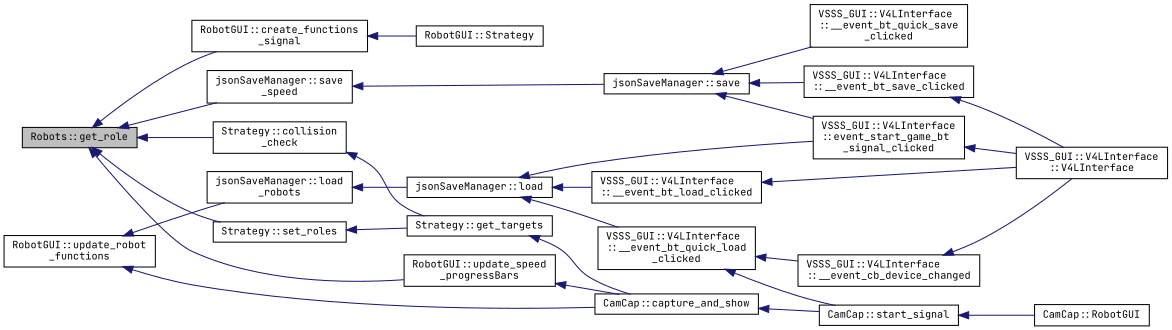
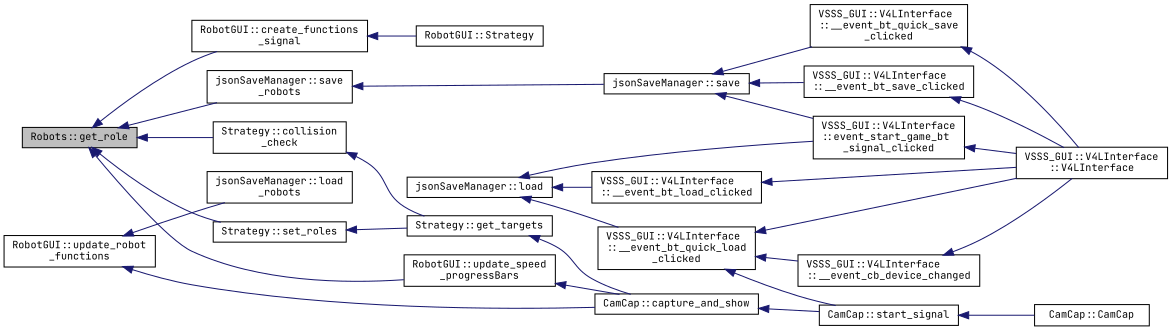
node "jsonSaveManager::save _speed": label "jsonSaveManager::save _speed" -> "jsonSaveManager::save _robots"
edge "VSSS_GUI::V4LInterface ::V4LInterface" -> "VSSS_GUI::V4LInterface ::__event_bt_quick_save _clicked": added
edge "jsonSaveManager::load" -> "jsonSaveManager::load _robots": removed
edge "VSSS_GUI::V4LInterface ::V4LInterface" -> "VSSS_GUI::V4LInterface ::__event_bt_quick_load _clicked": added
node "CamCap::RobotGUI": label "CamCap::RobotGUI" -> "CamCap::CamCap"
